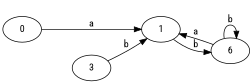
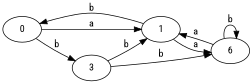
edge "1" -> "0": added, label "b"
edge "1" -> "6": label "b" -> "a"
edge "0" -> "3": added, label "b"
edge "3" -> "6": added, label "b"
